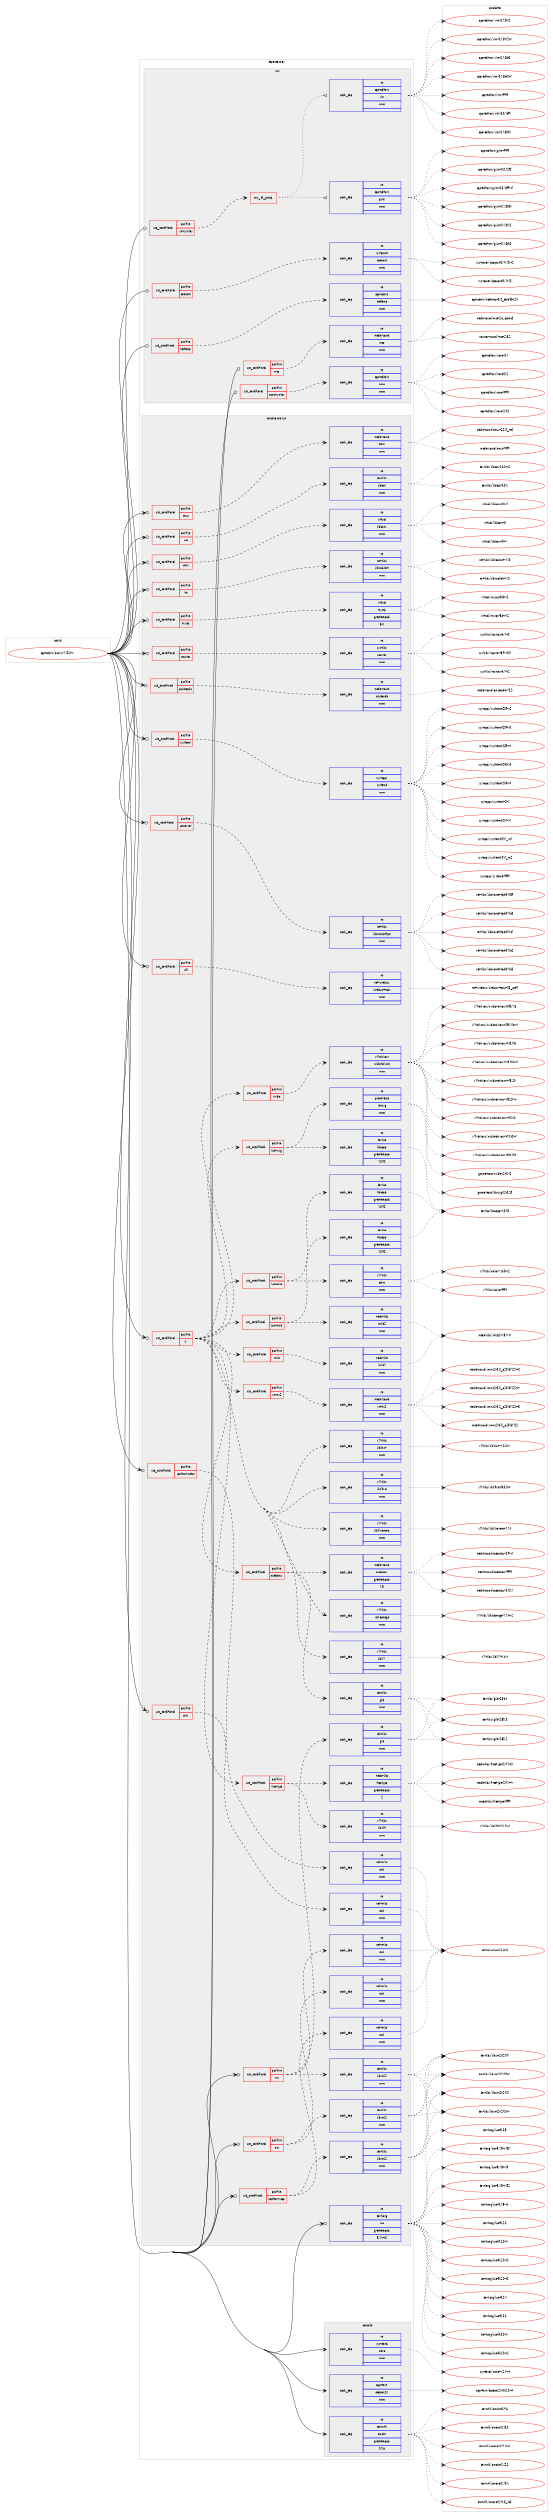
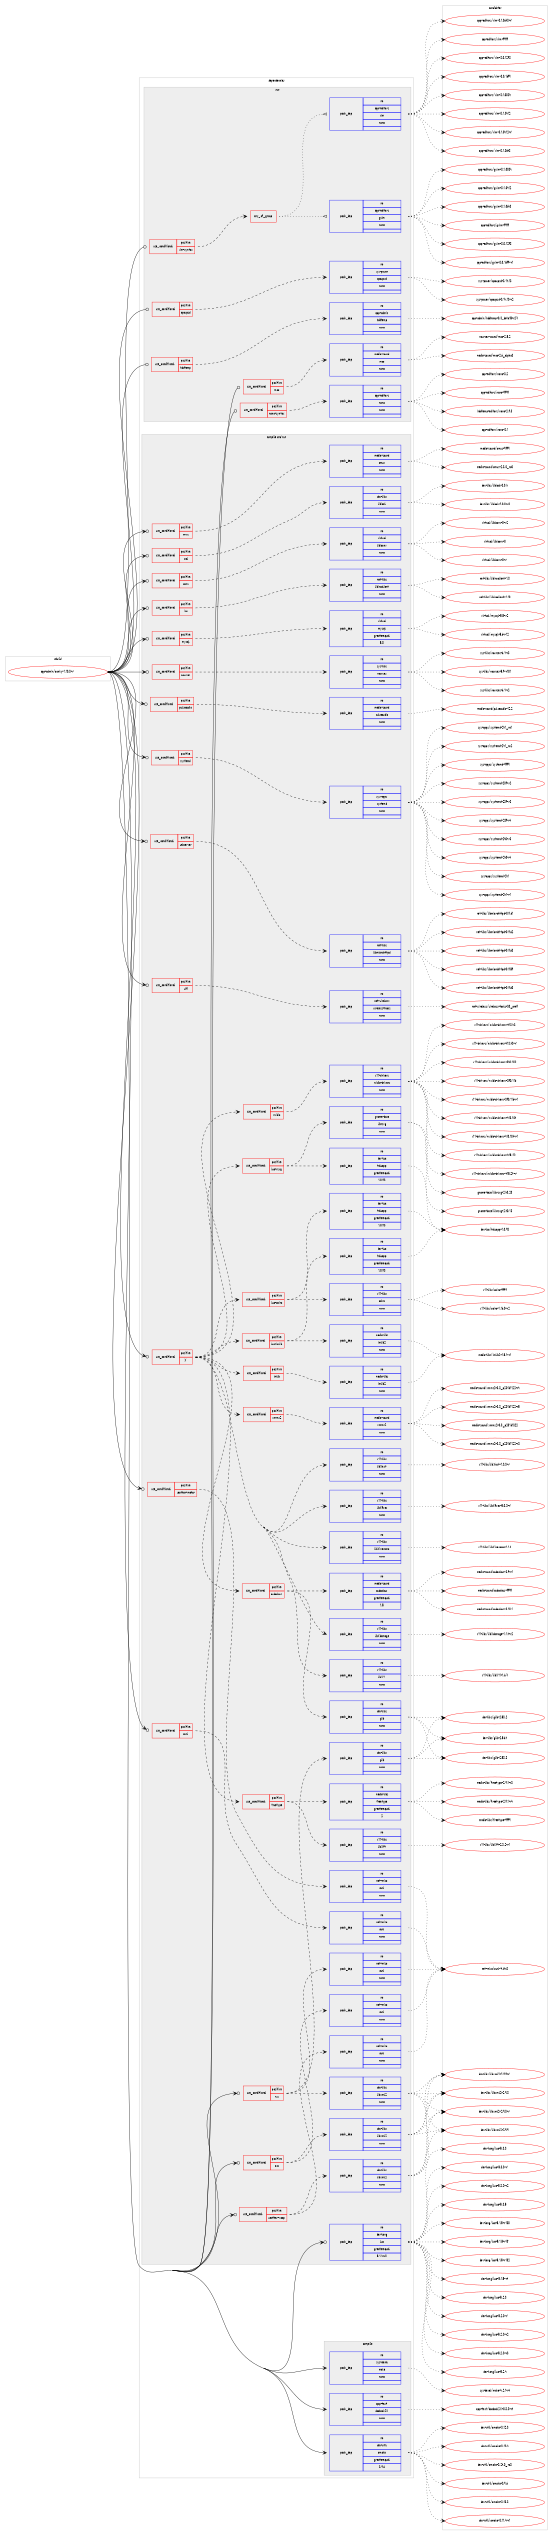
node "app-editors/vim-8.0.1298": added
node "app-editors/nano-2.9.8": label "app-editors/nano-2.9.8" -> "hddtemp-editors/nano-2.9.8"
node "gnome-base/nvidia-2.40.18": label "gnome-base/nvidia-2.40.18" -> "gnome-base/librsvg-2.40.18"
node "media-sound/xmms2-0.8_p20161122": label "media-sound/xmms2-0.8_p20161122" -> "media-sound/xmms2-0.8_p20161322"
node "dev-util/cmake-3.14.0_rc3": label "dev-util/cmake-3.14.0_rc3" -> "dev-util/cmake-3.24.0_rc3"
